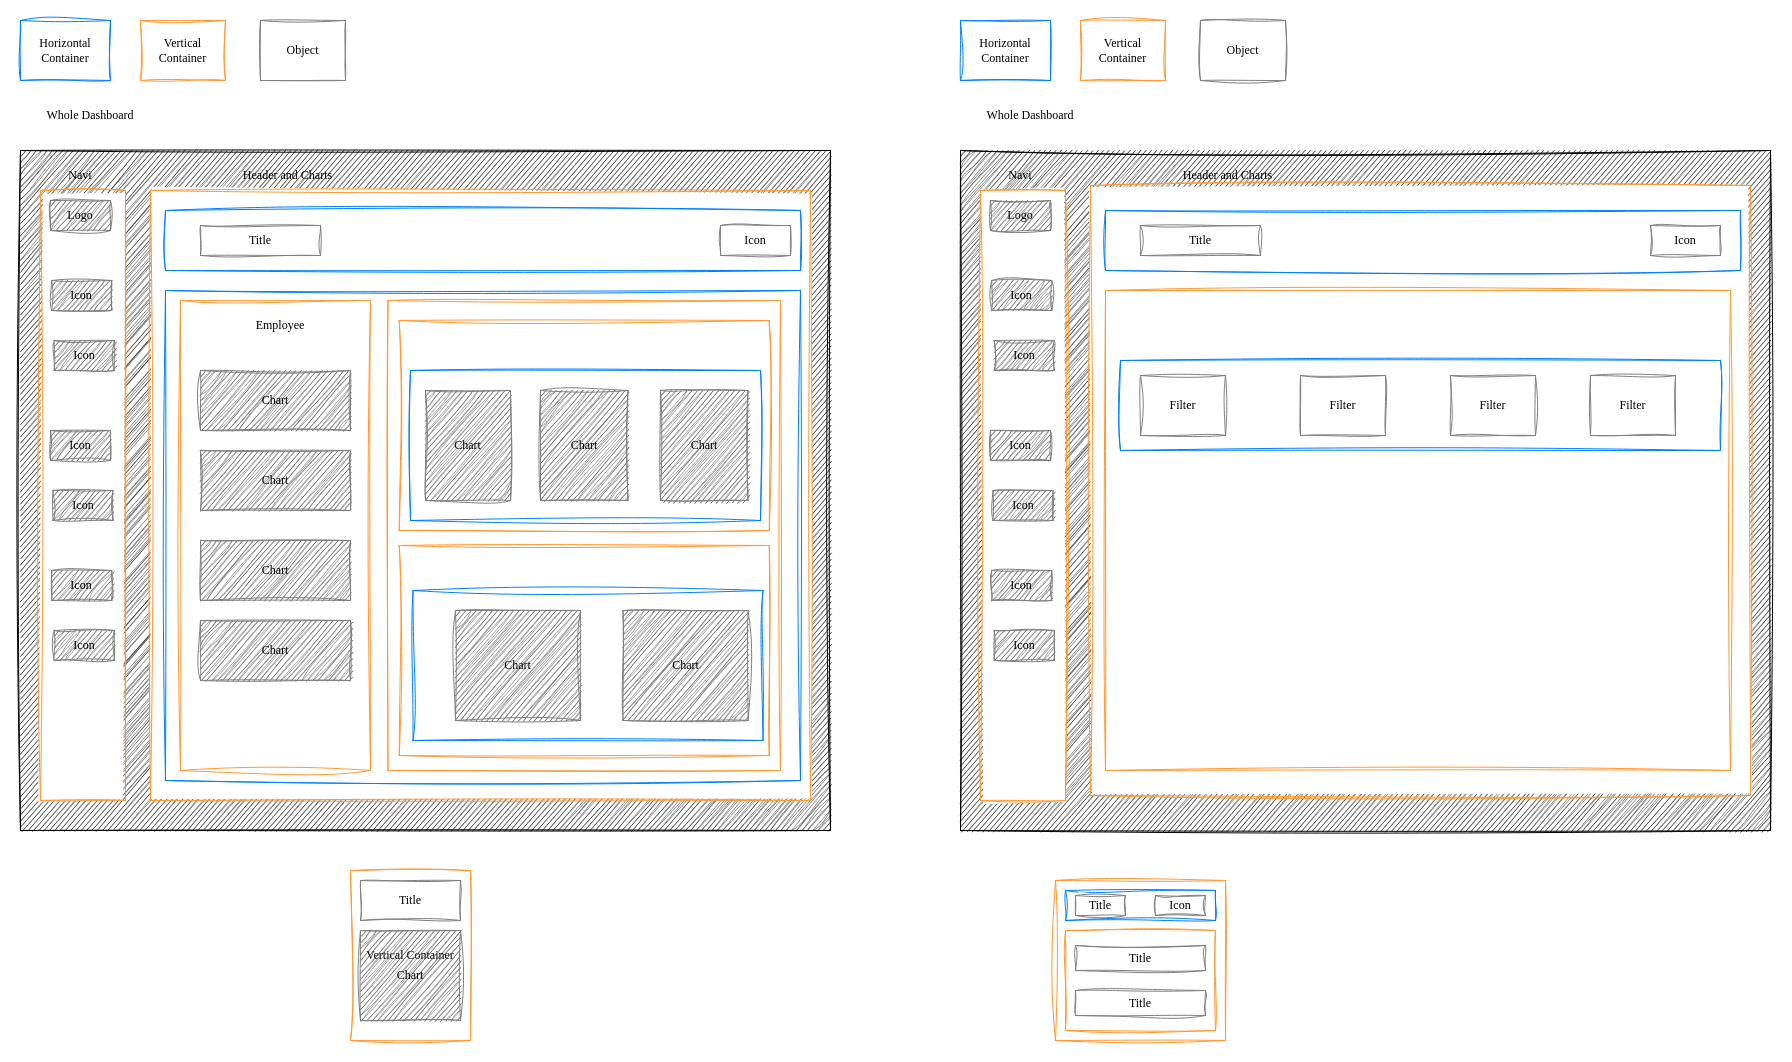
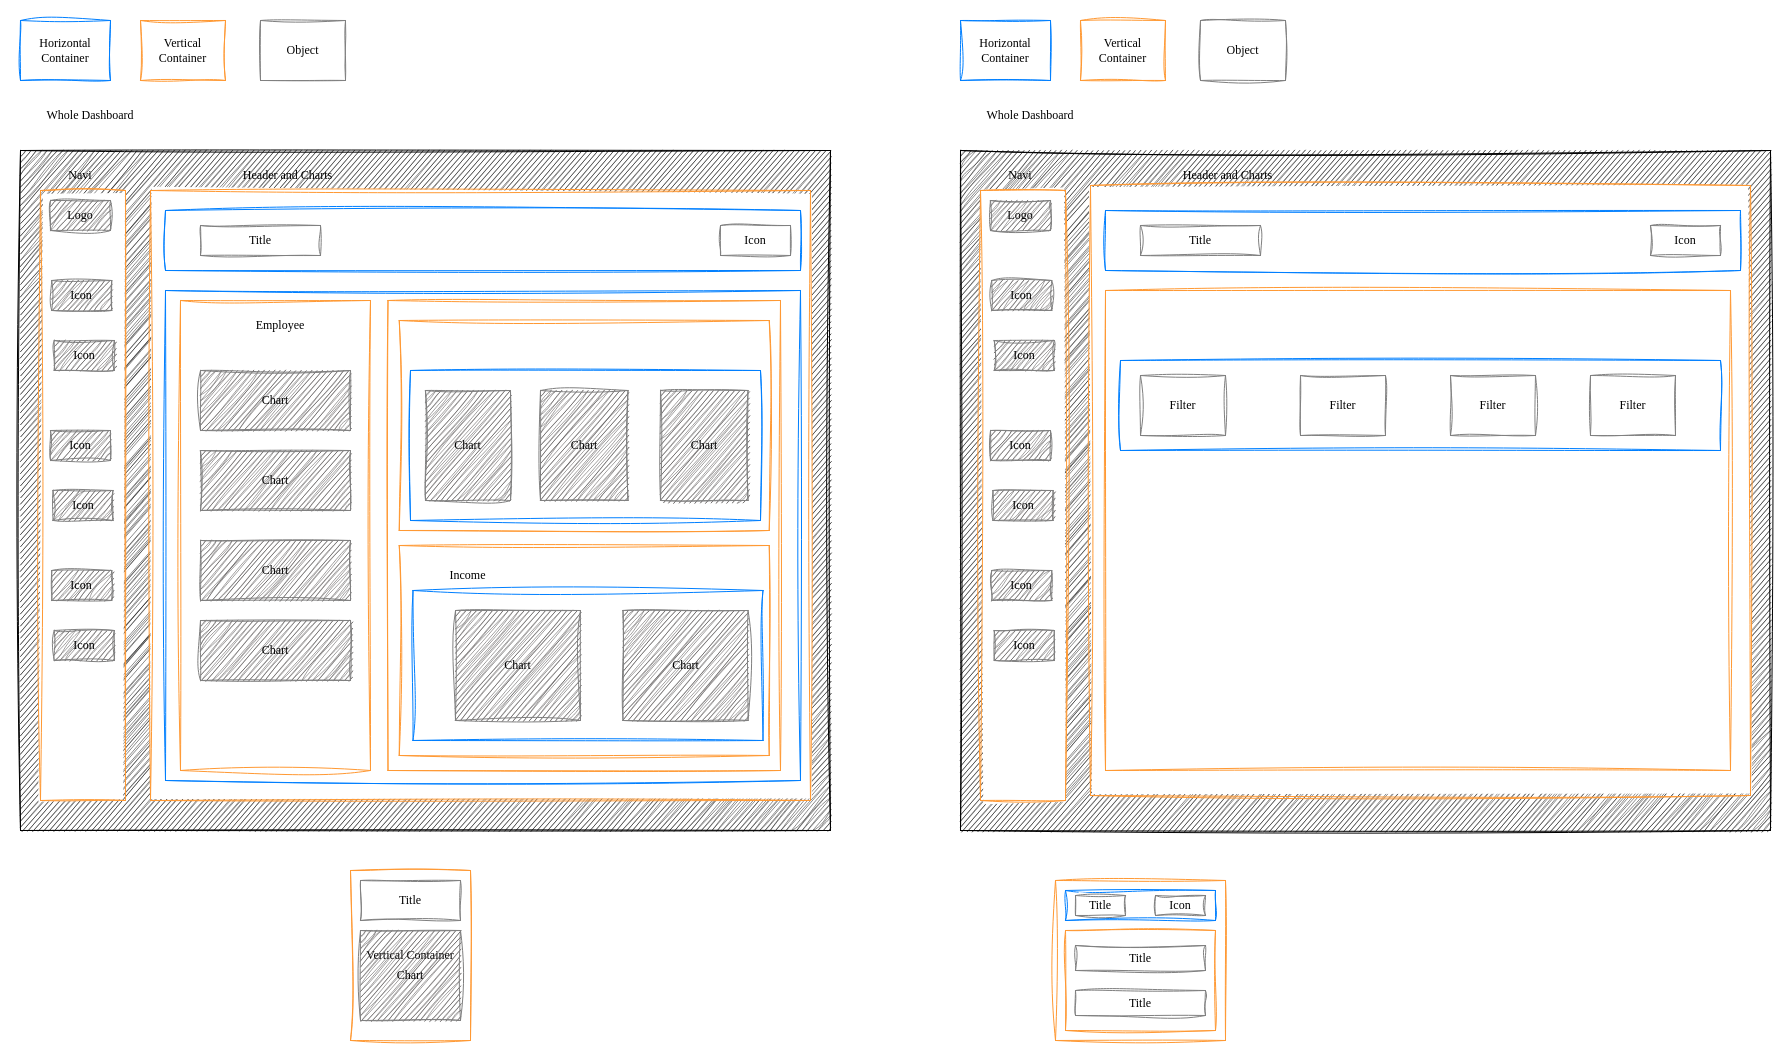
node "Income": added
